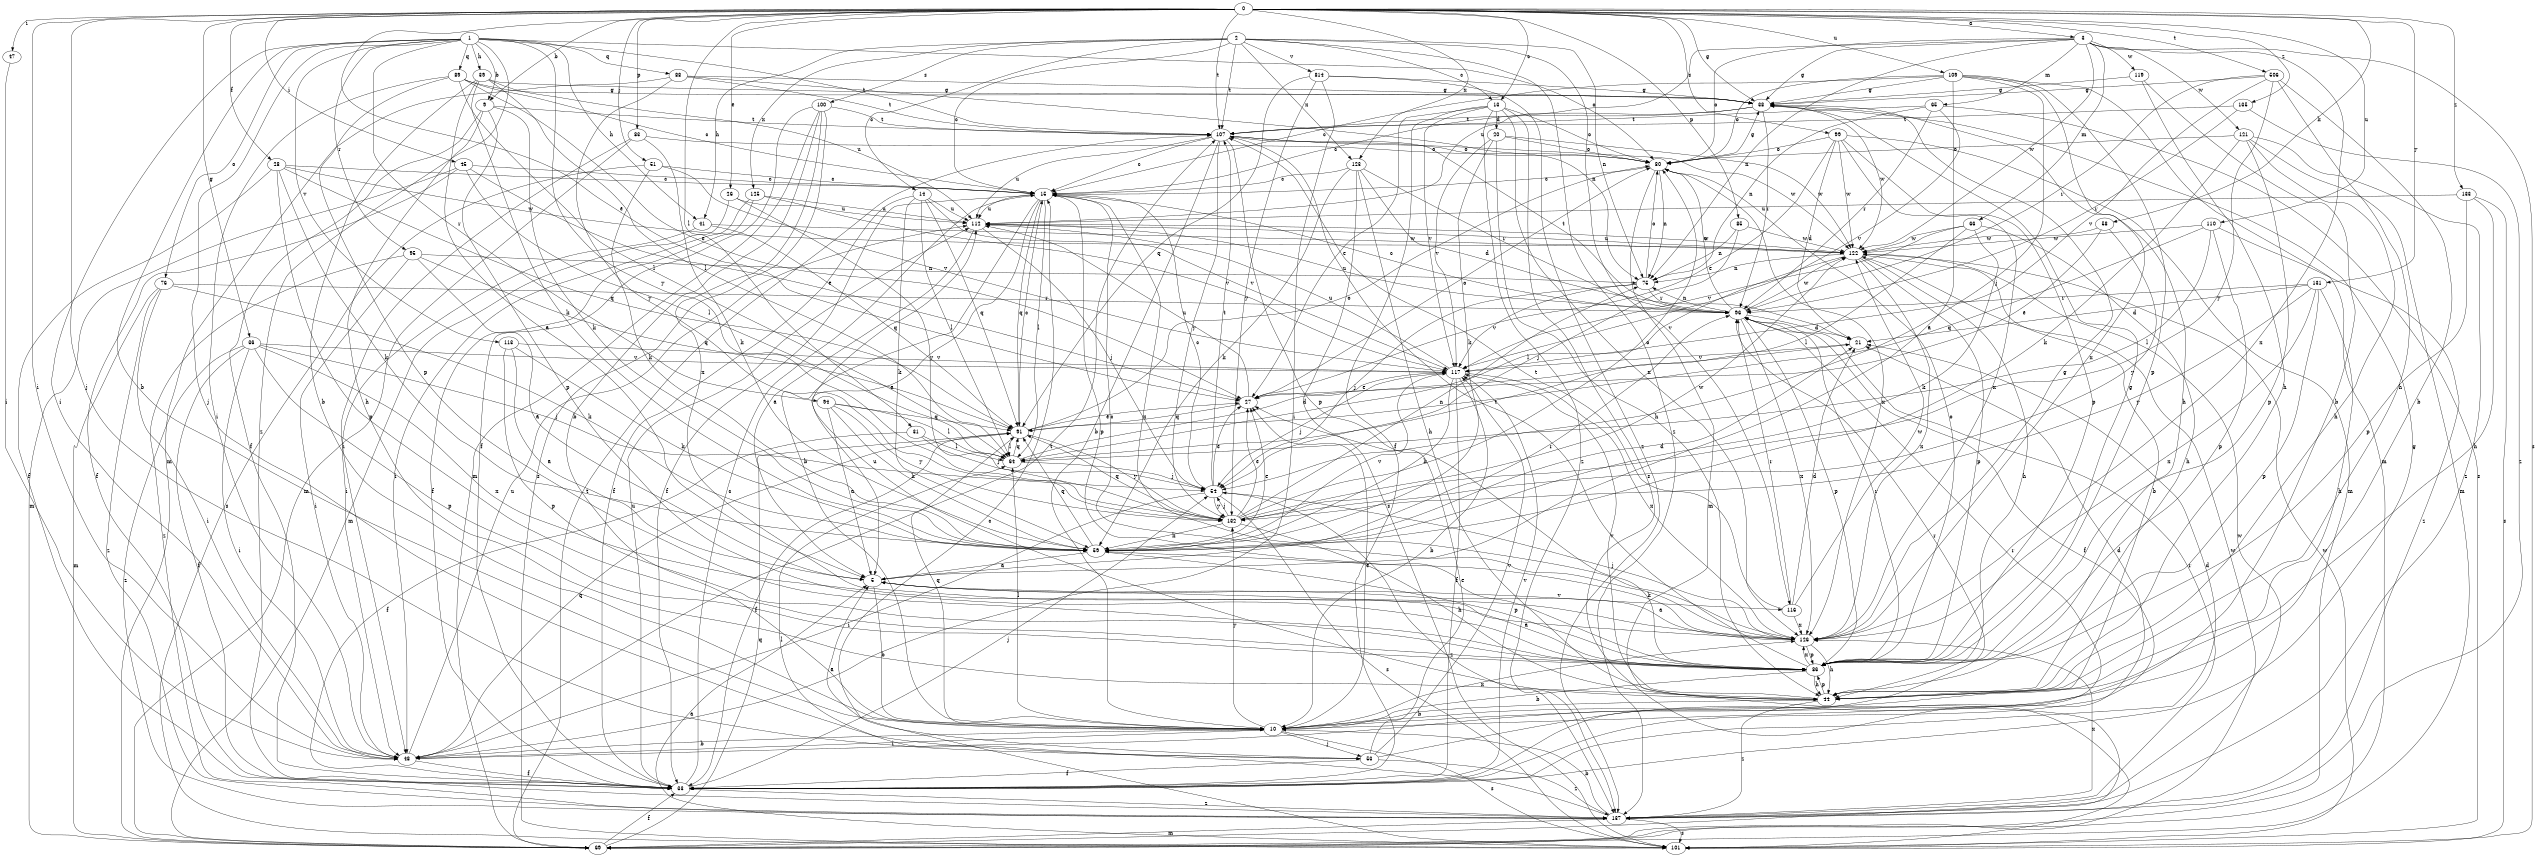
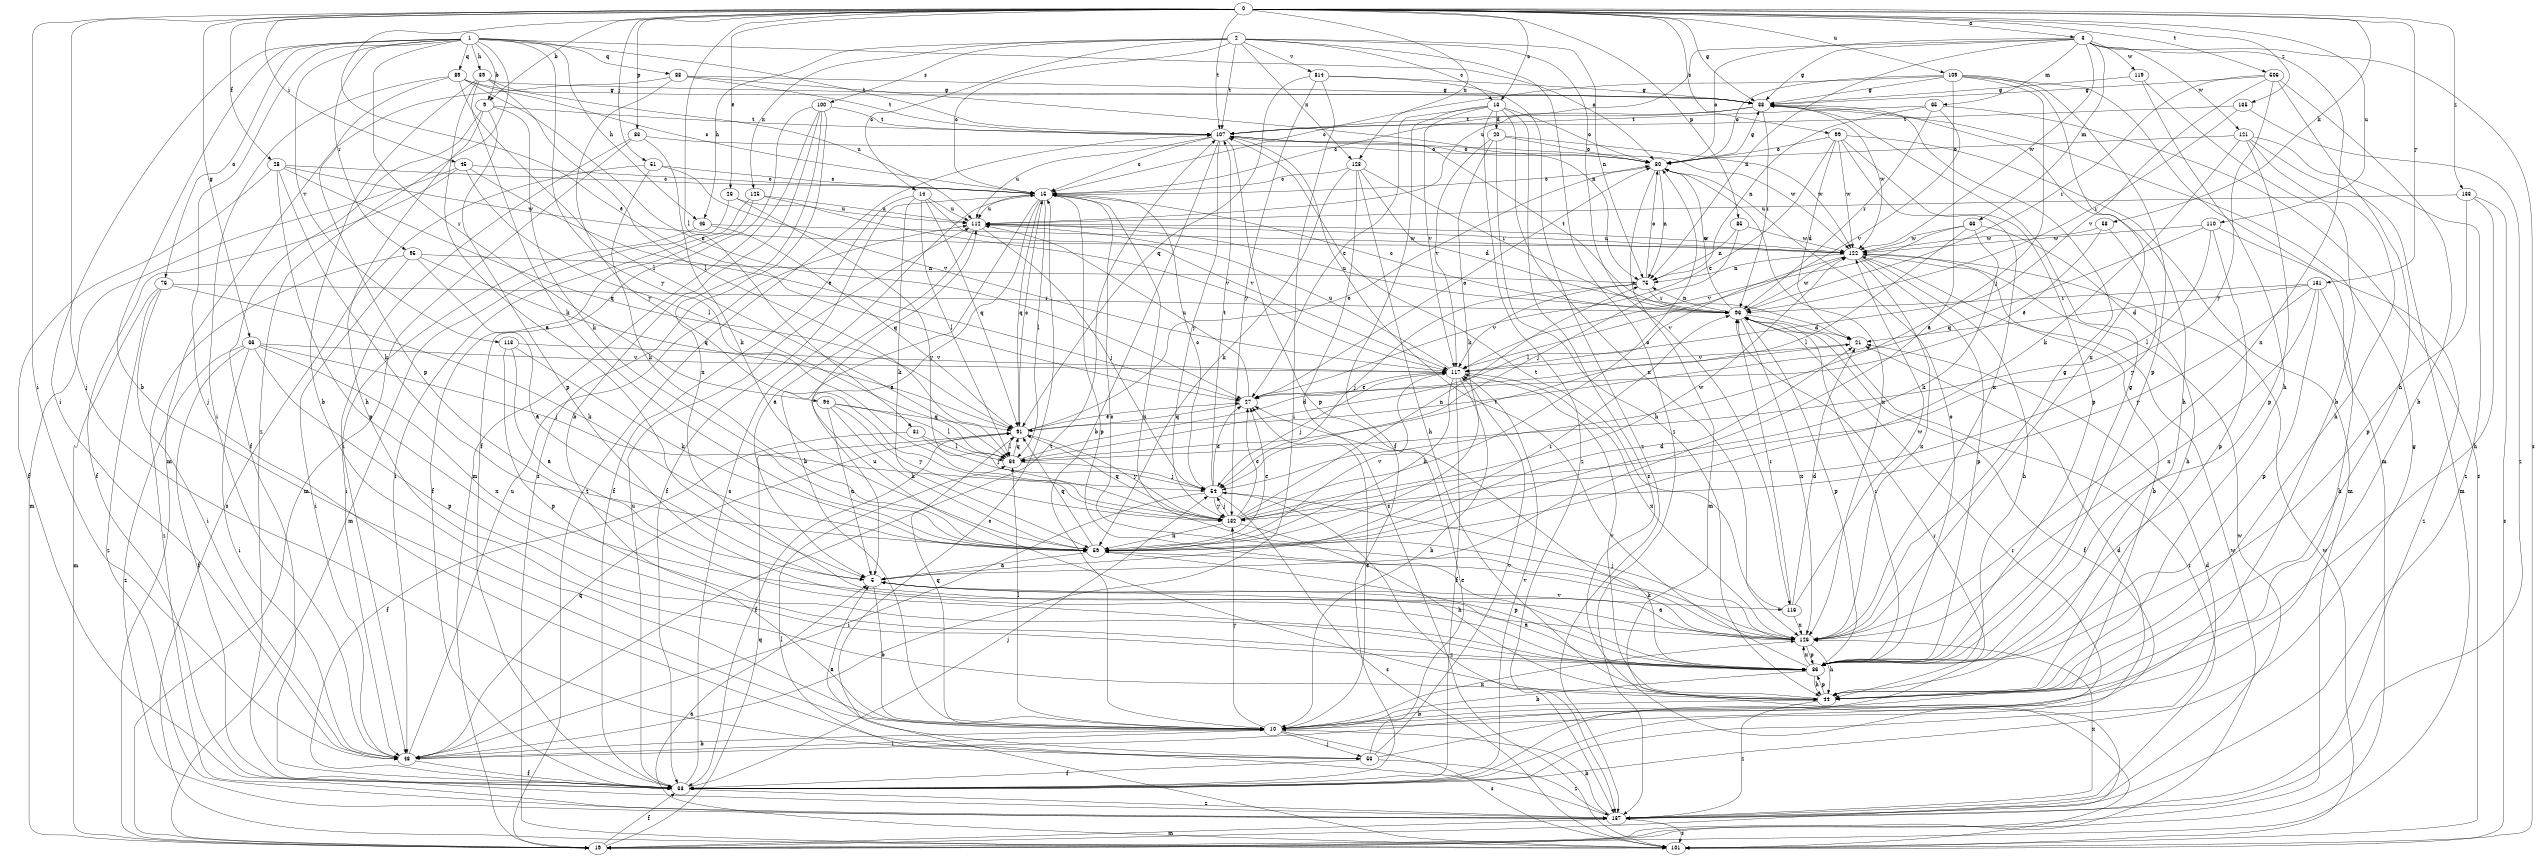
node "47": removed
node "41": label "41" -> "46"
node "69": label "69" -> "19"
